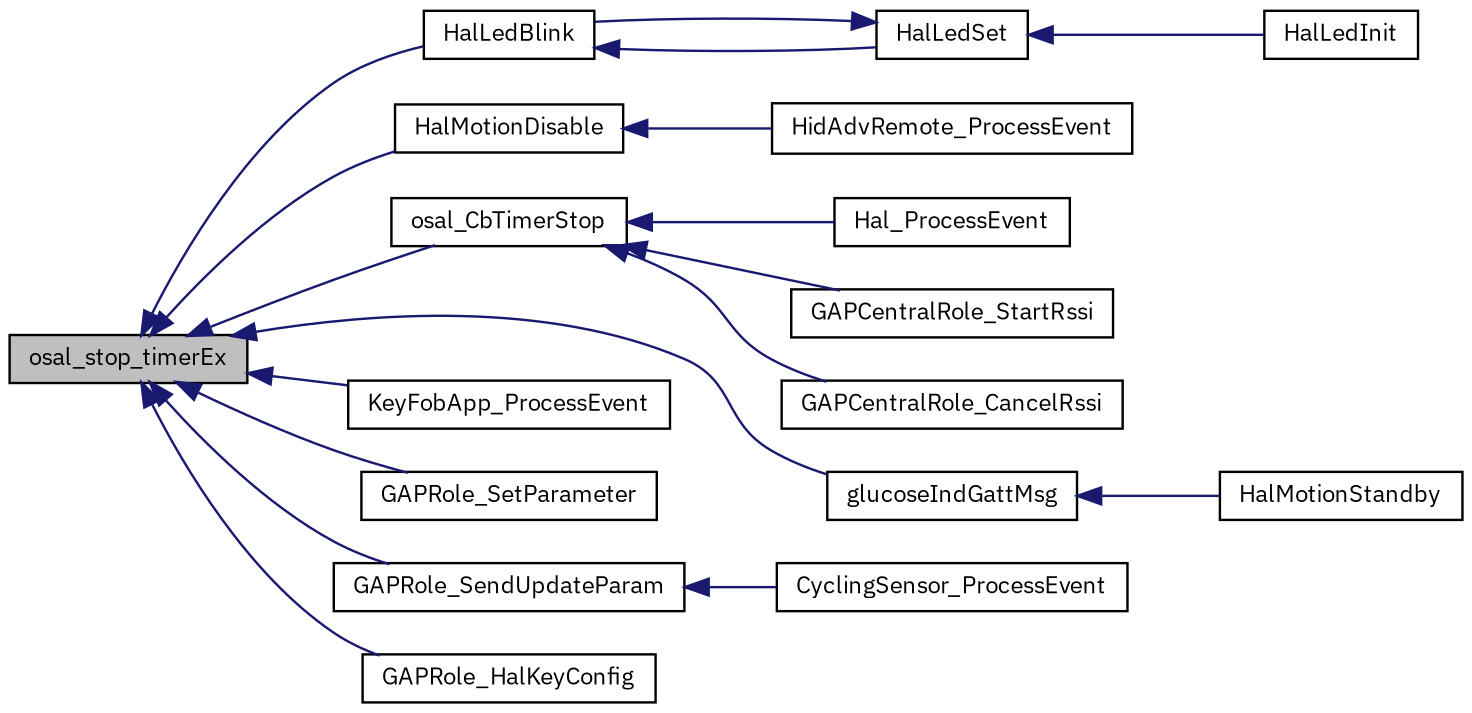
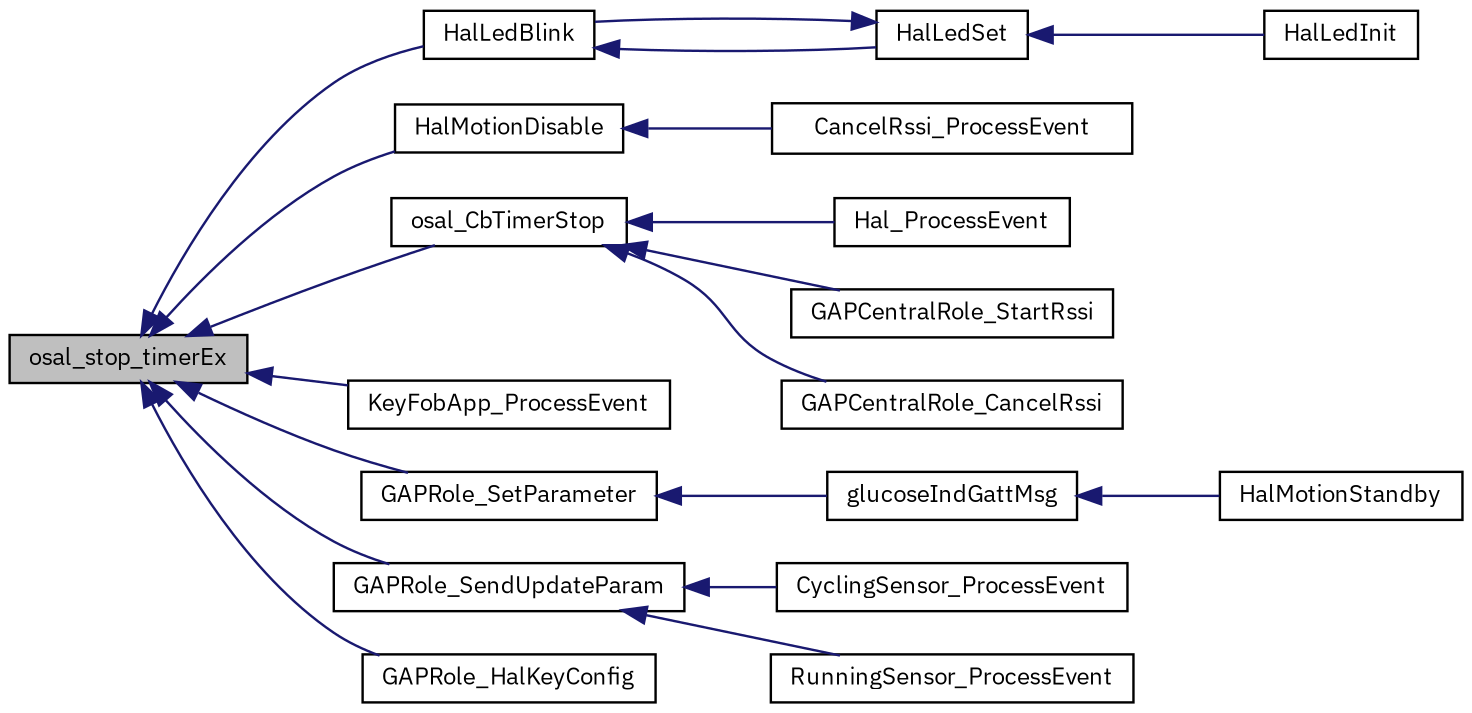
node "HidAdvRemote_ProcessEvent": label "HidAdvRemote_ProcessEvent" -> "CancelRssi_ProcessEvent"
edge "glucoseIndGattMsg" -> "osal_stop_timerEx": now "glucoseIndGattMsg" -> "GAPRole_SetParameter"
node "RunningSensor_ProcessEvent": added
